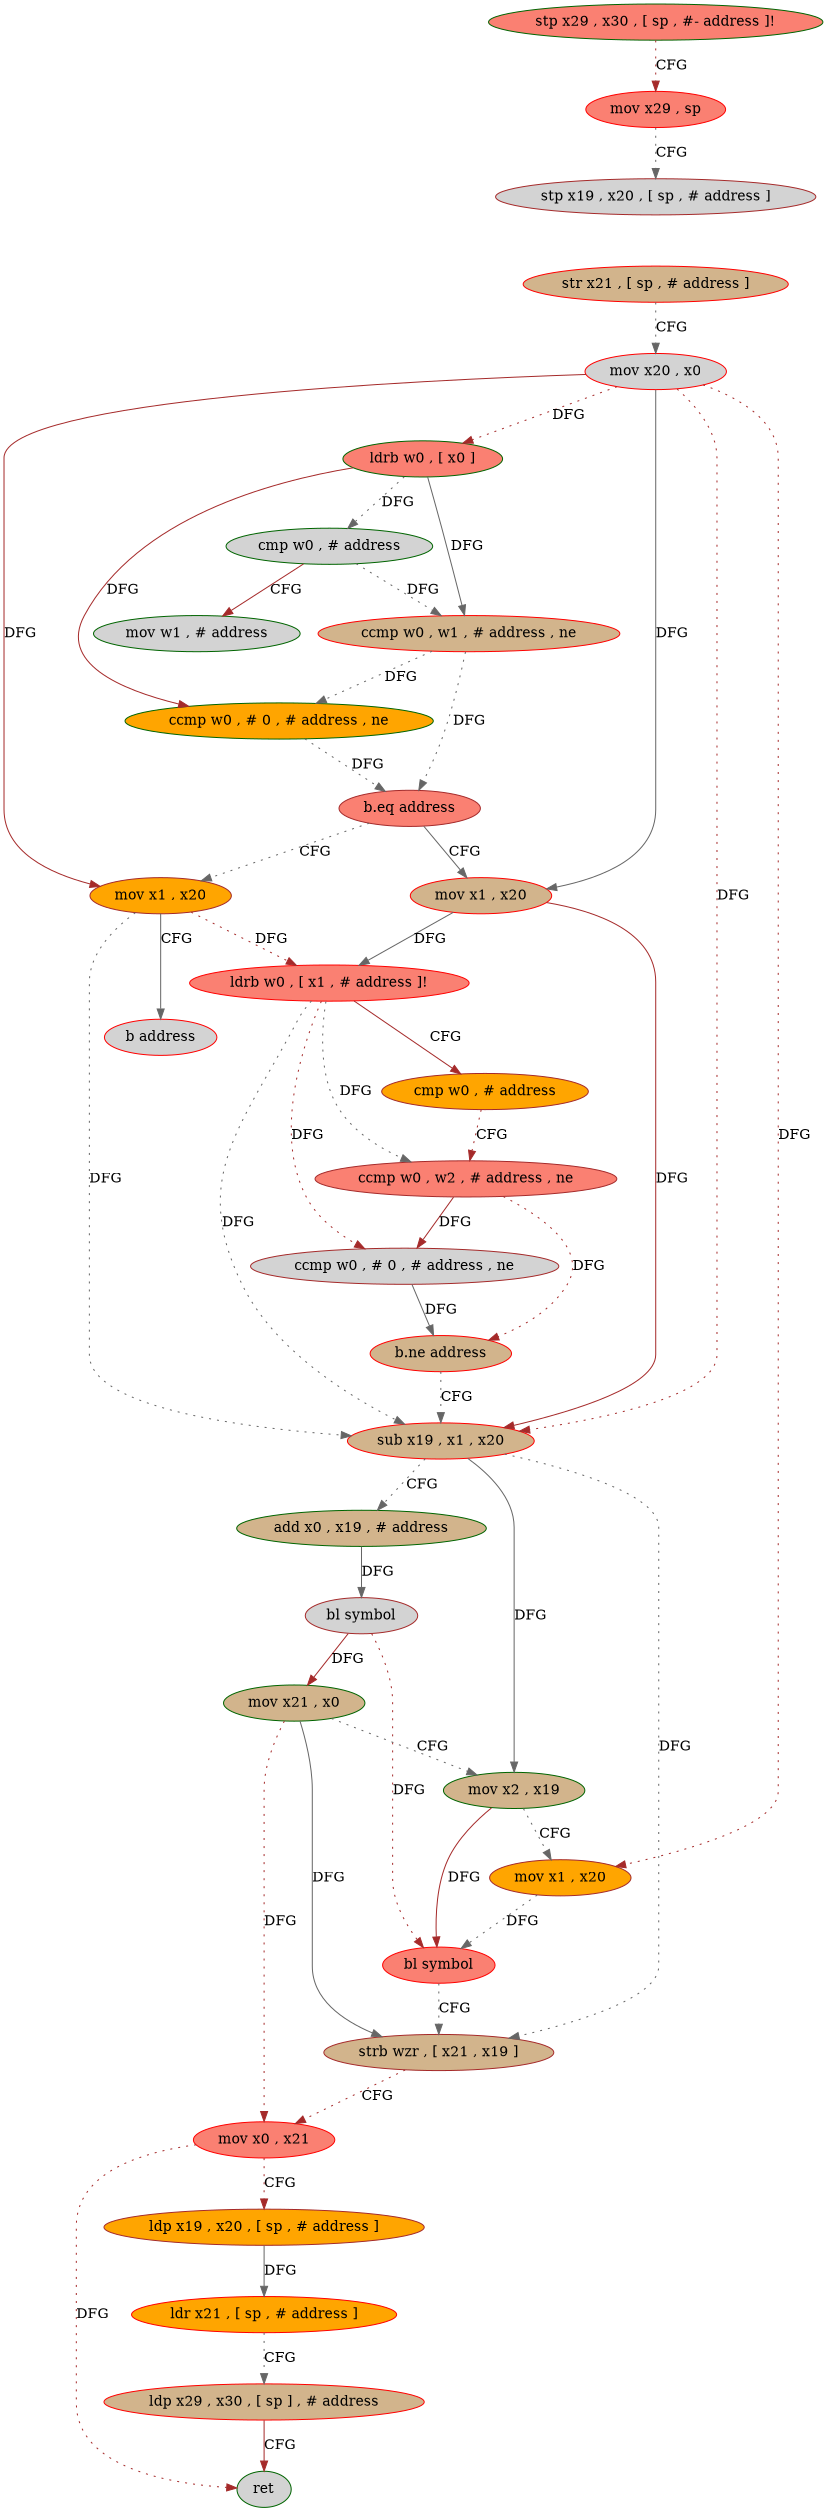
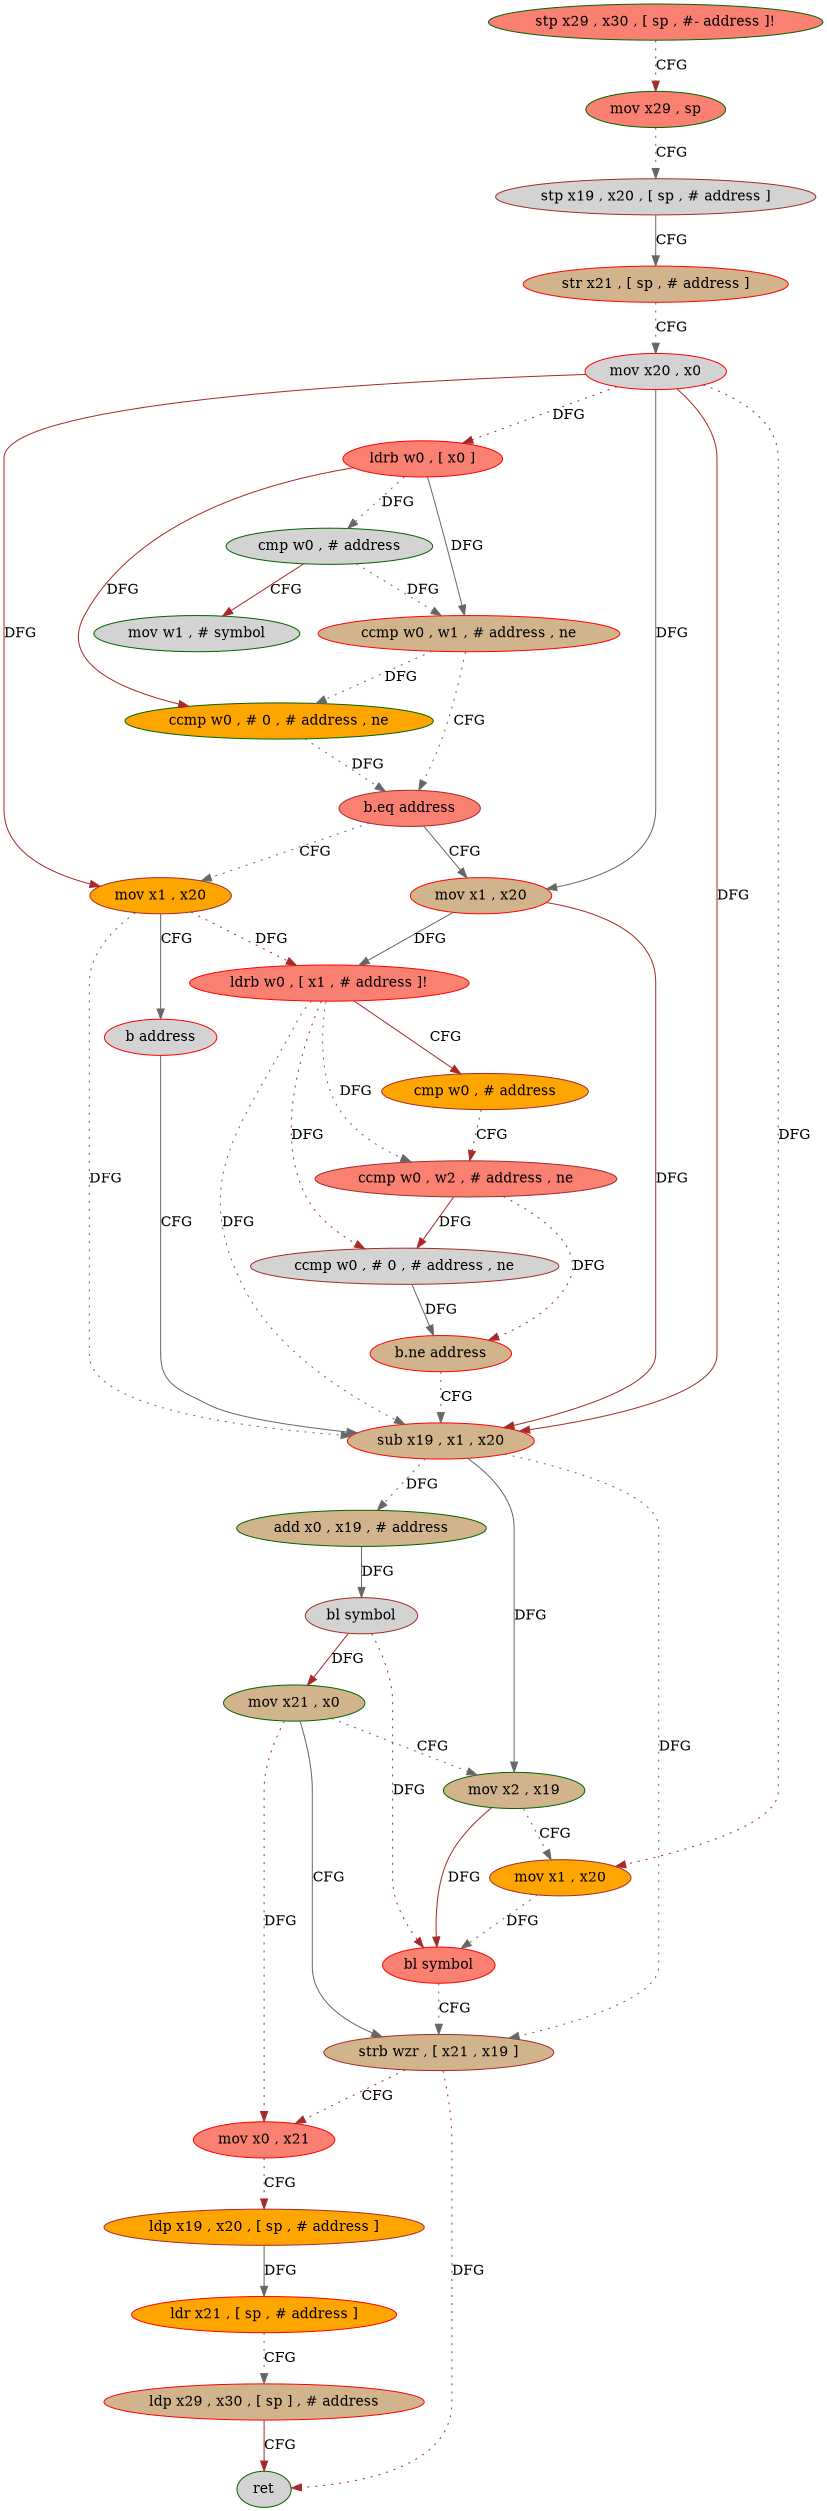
node "mov x29 , sp": color red -> darkgreen
edge "stp x19 , x20 , [ sp , # address ]" -> "str x21 , [ sp , # address ]": added, label "CFG"
node "ldrb w0 , [ x0 ]": color darkgreen -> red
node "mov w1 , # address": label "mov w1 , # address" -> "mov w1 , # symbol"
edge "ccmp w0 , w1 , # address , ne" -> "b.eq address": label "DFG" -> "CFG"
edge "mov x20 , x0" -> "sub x19 , x1 , x20": style dotted -> solid
edge "b address" -> "sub x19 , x1 , x20": added, label "CFG"
edge "sub x19 , x1 , x20" -> "add x0 , x19 , # address": label "CFG" -> "DFG"
edge "mov x21 , x0" -> "strb wzr , [ x21 , x19 ]": label "DFG" -> "CFG"
edge "mov x0 , x21" -> "ret": now "strb wzr , [ x21 , x19 ]" -> "ret"
